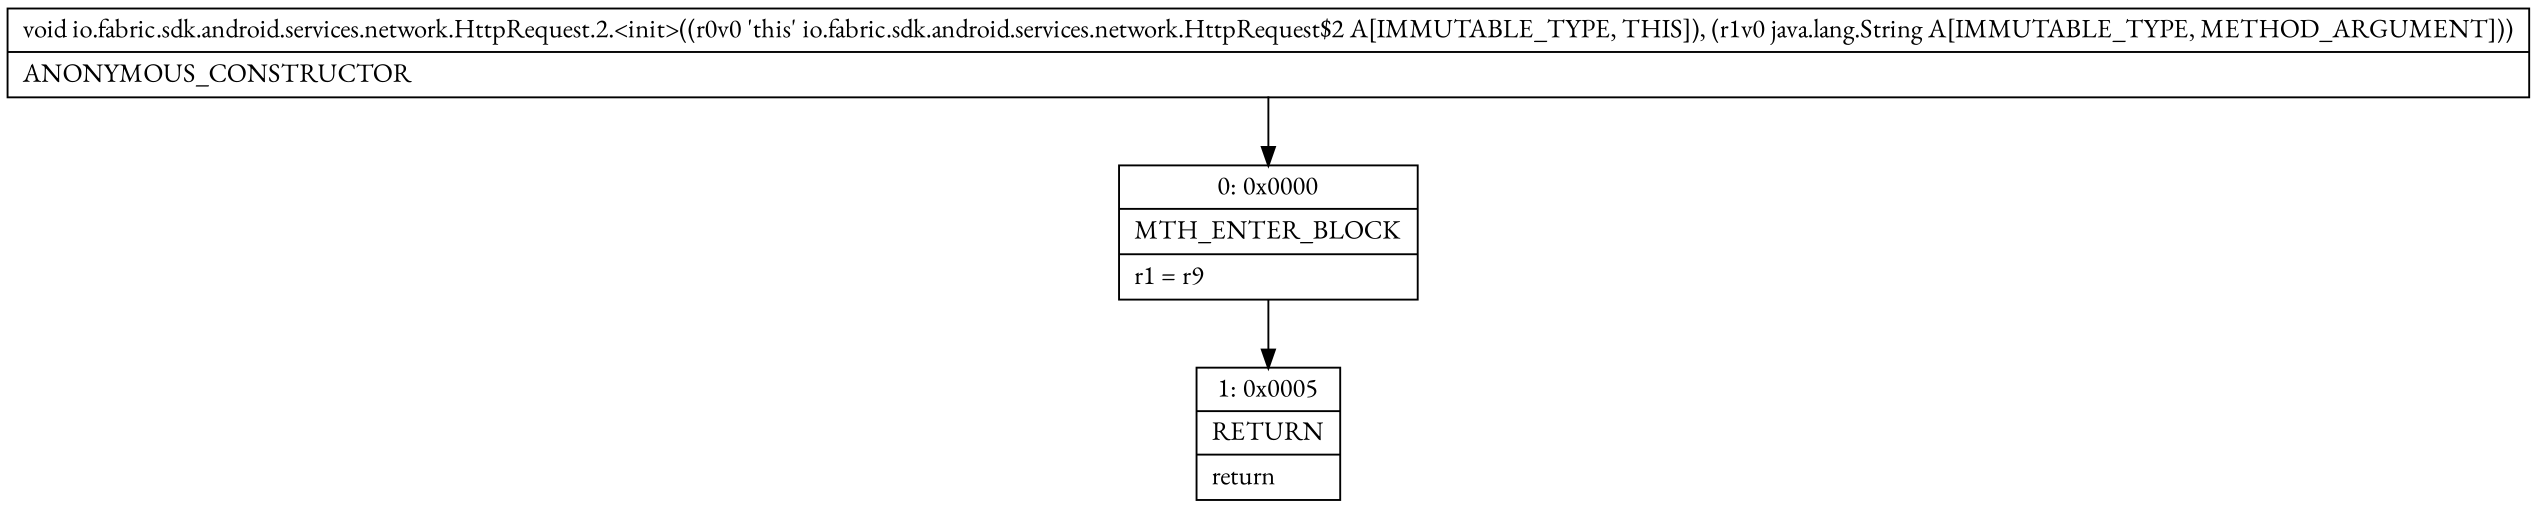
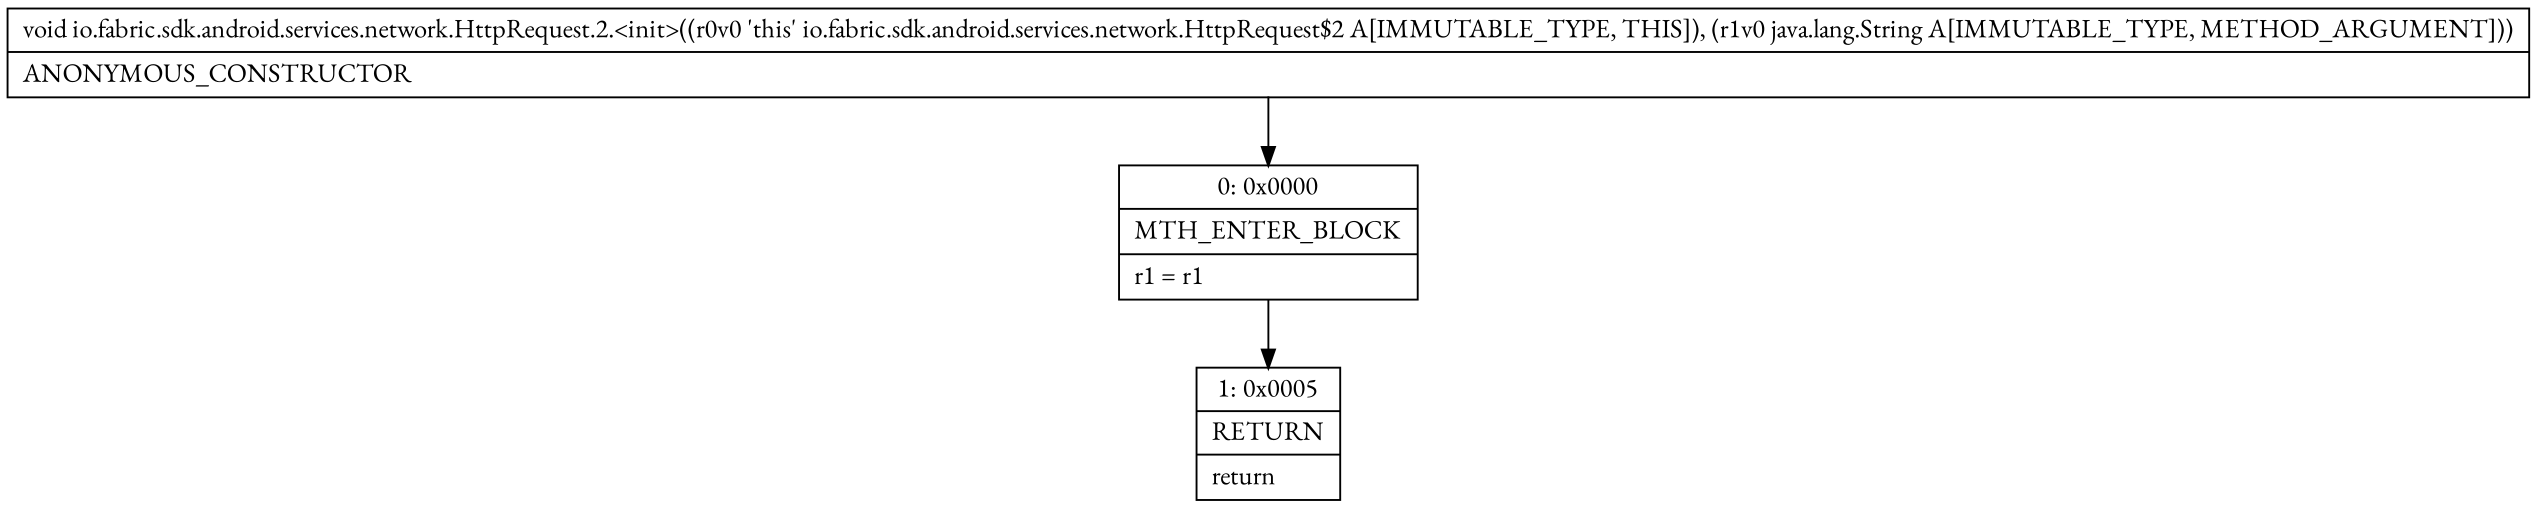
node "0: 0x0000": text "r1 = r9" -> "r1 = r1"
